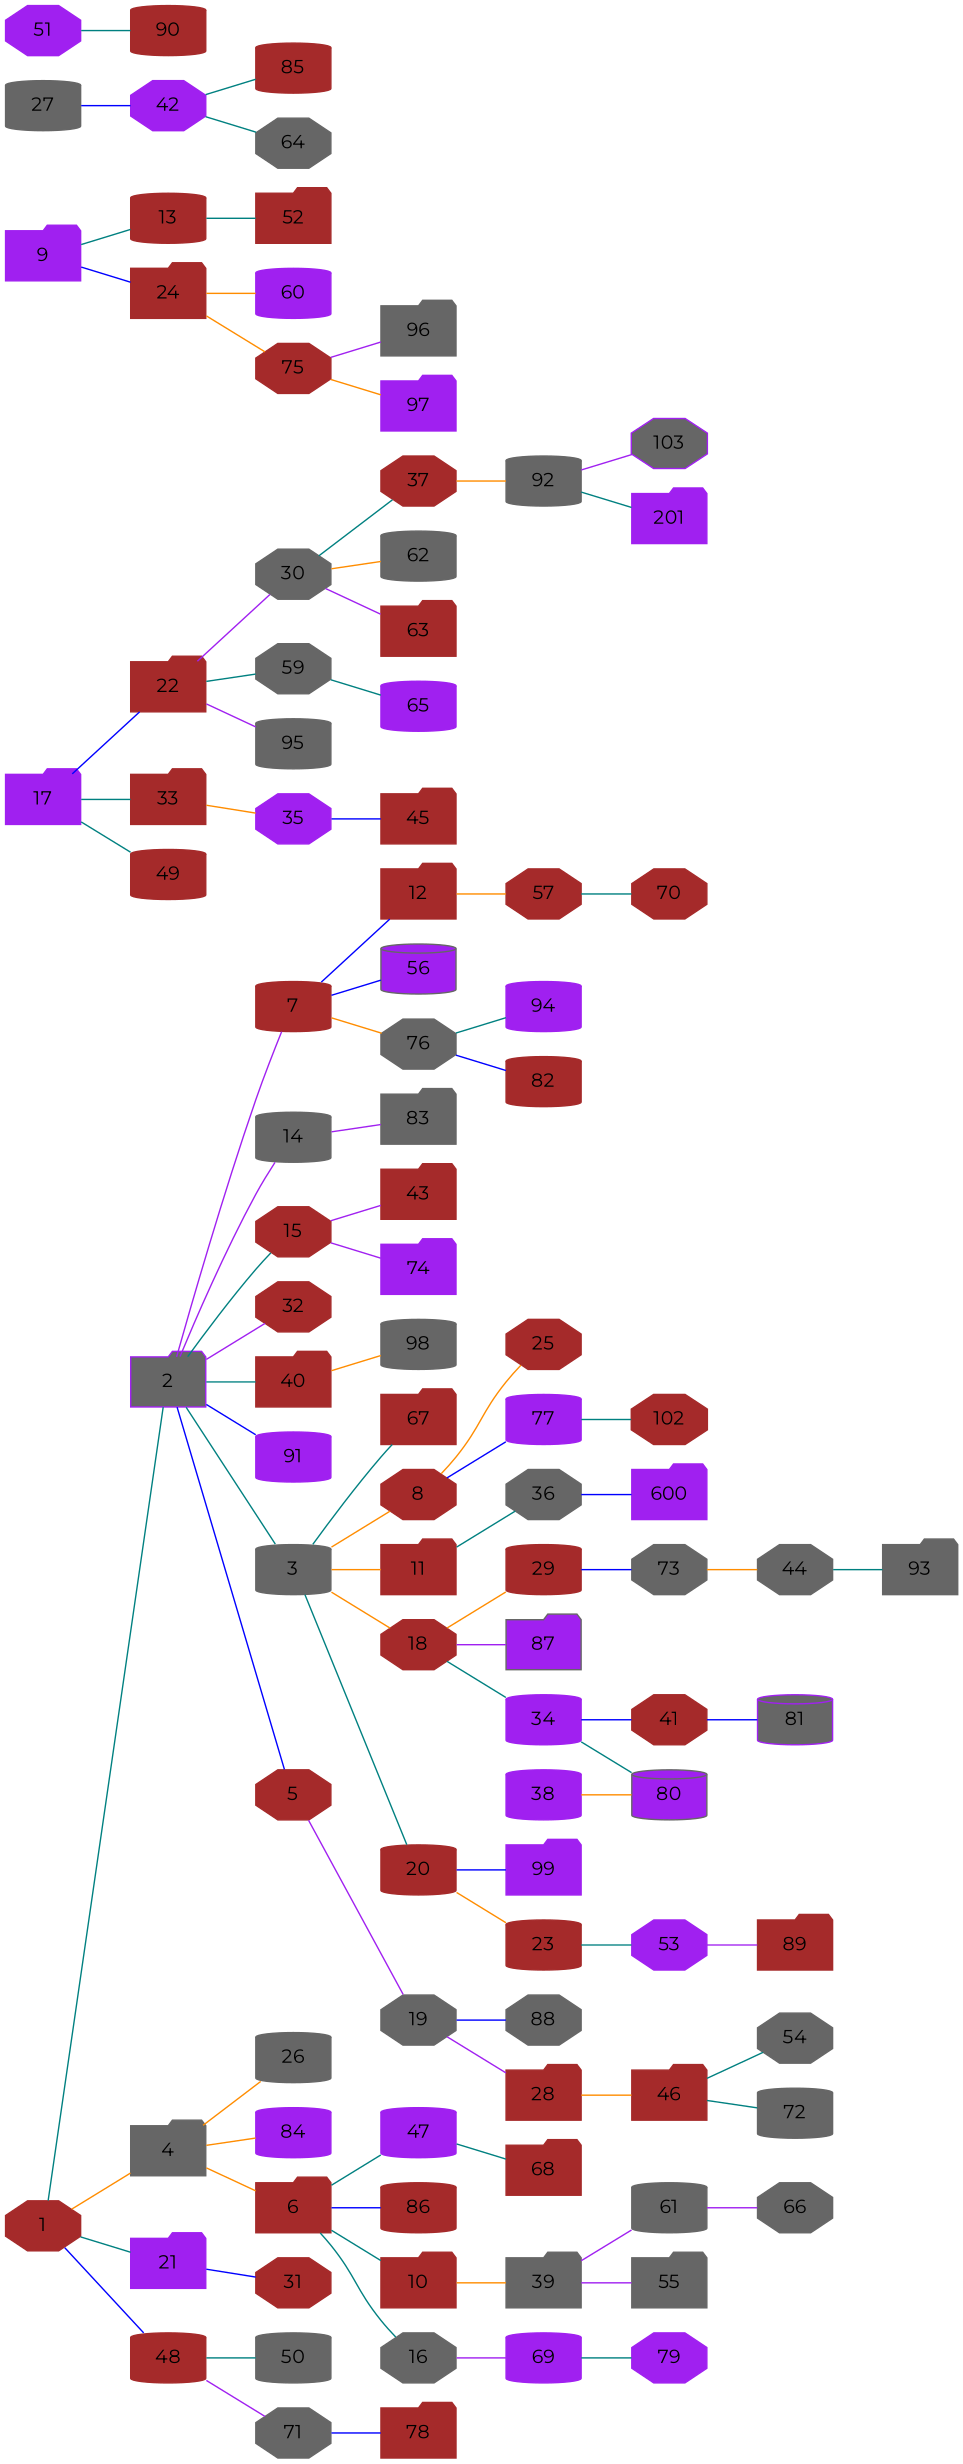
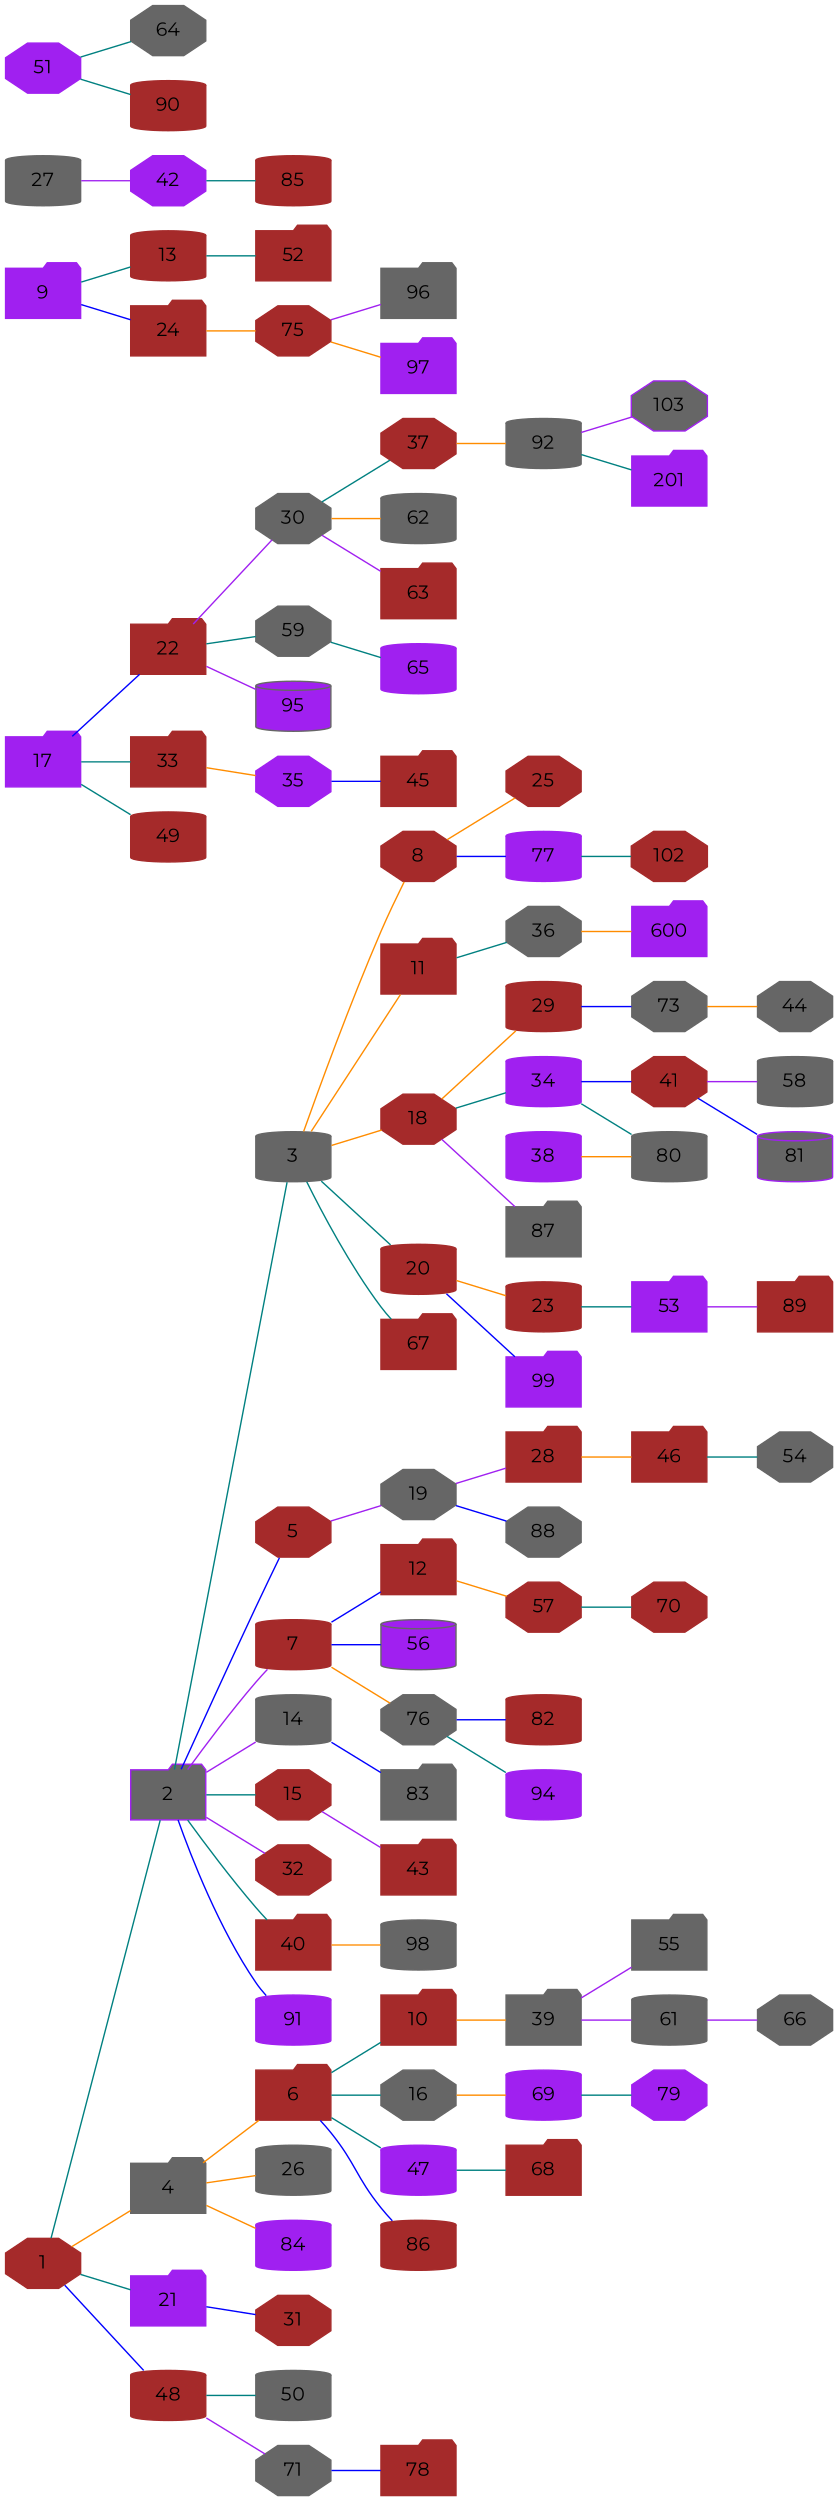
edge "27" -- "42": color blue -> purple
edge "42" -- "64": now "51" -- "64"
node "60": removed
node "95": fillcolor gray40 -> purple
node "58": added
edge "83" -- "14": color purple -> blue
node "74": removed
edge "36" -- "600": color blue -> darkorange
node "93": removed
node "87": fillcolor purple -> gray40
node "80": fillcolor purple -> gray40
node "53": shape octagon -> folder
node "72": removed
edge "16" -- "69": color purple -> darkorange
